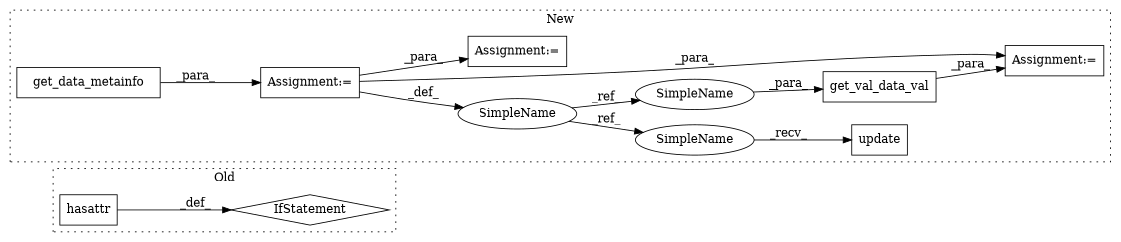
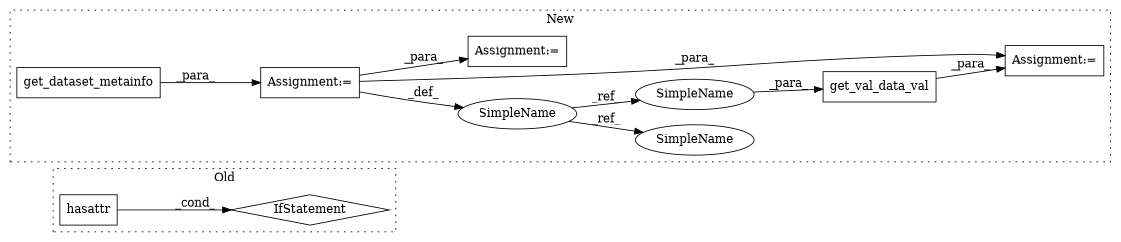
node "get_data_metainfo": label "get_data_metainfo" -> "get_dataset_metainfo"
node "update": removed
edge "hasattr" -> "IfStatement": label "_def_" -> "_cond_"
